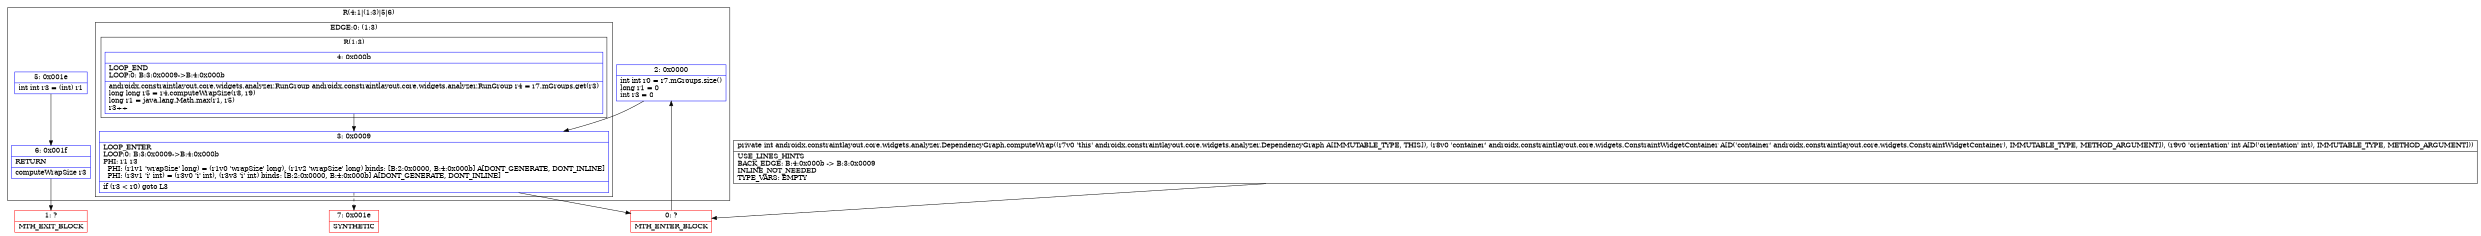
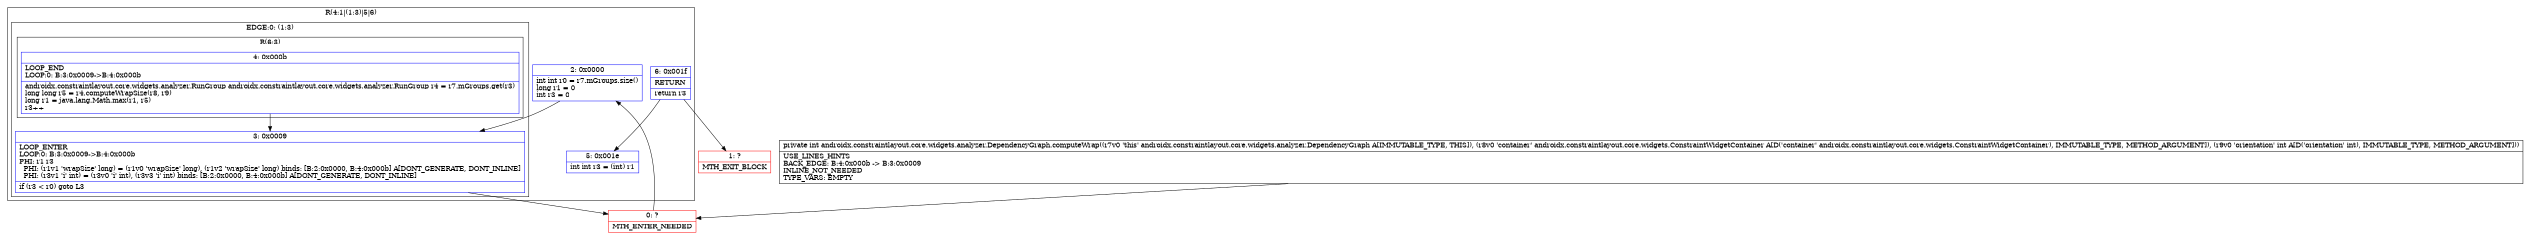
cluster "R(1:3)": label "R(1:3)" -> "R(6:3)"
edge "5: 0x001e" -> "6: 0x001f": reversed
node "6: 0x001f": text "computeWrapSize r3" -> "return r3"
node "7: 0x001e": removed
node "0: ?": text "MTH_ENTER_BLOCK" -> "MTH_ENTER_NEEDED"
